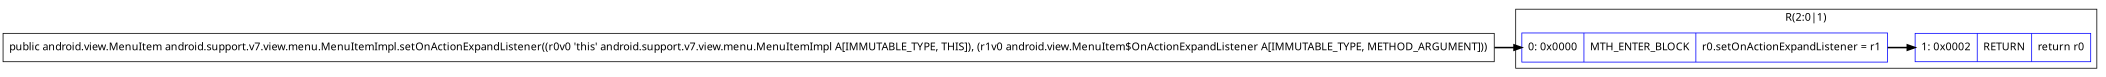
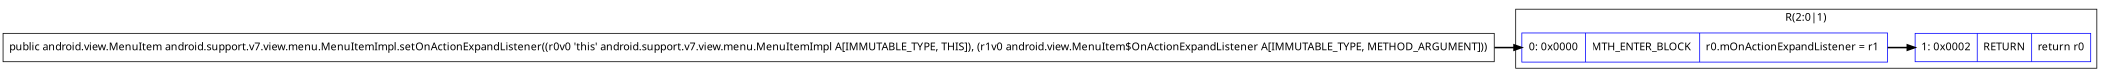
node "0: 0x0000": text "r0.setOnActionExpandListener = r1" -> "r0.mOnActionExpandListener = r1"
